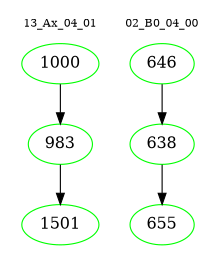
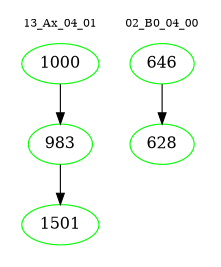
node "638": label "638" -> "628"
node "655": removed
